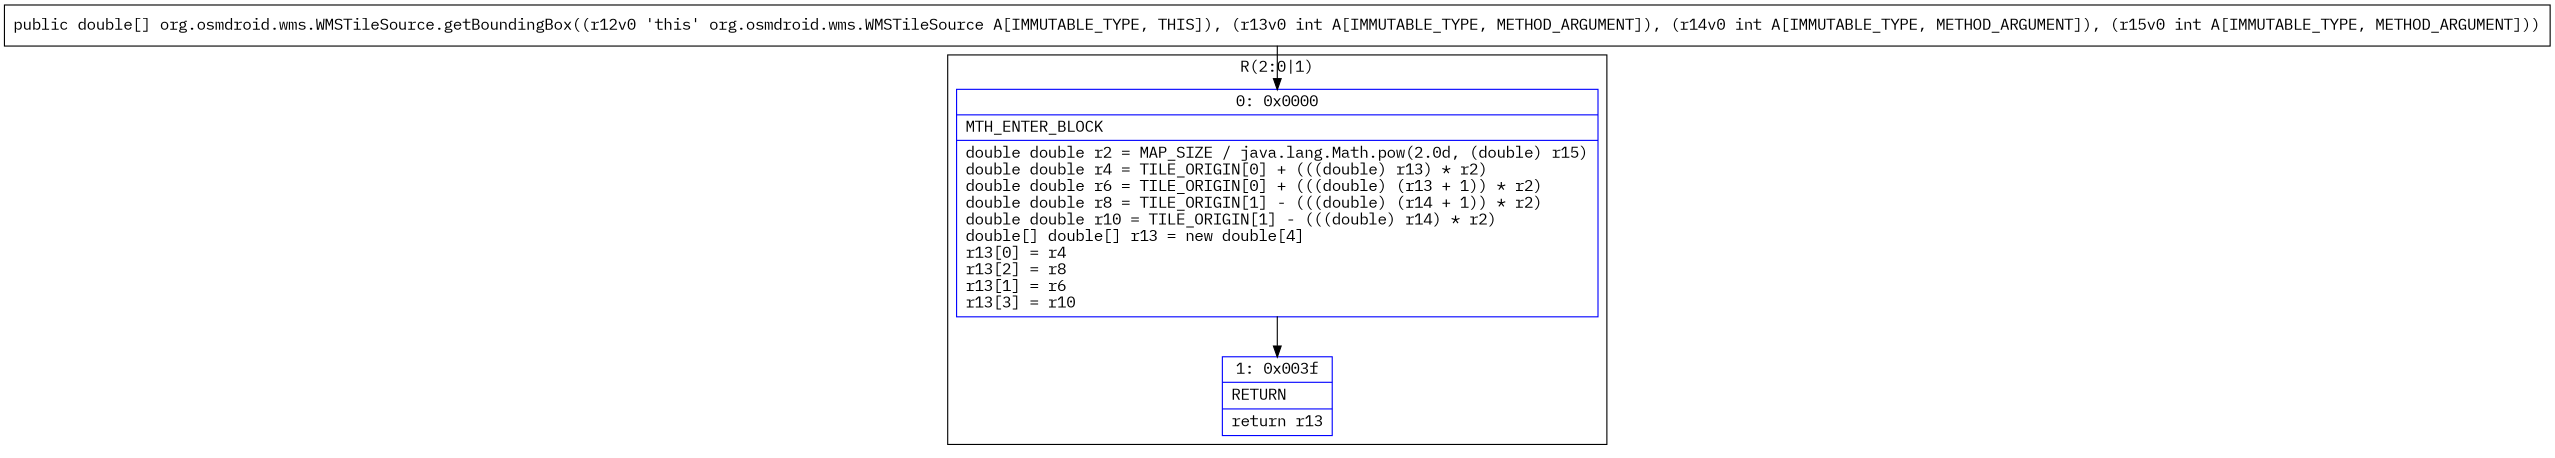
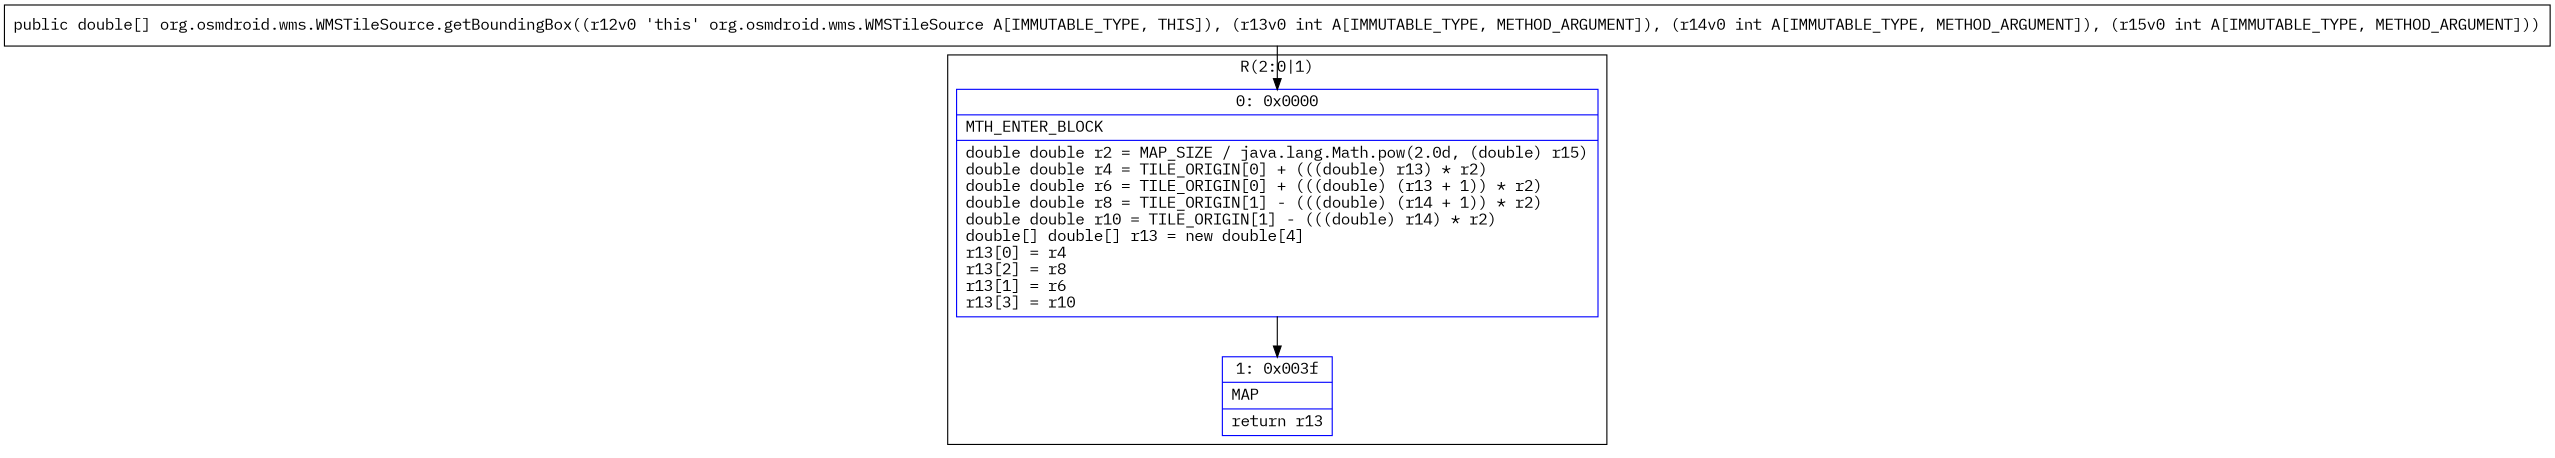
node "1: 0x003f": text "RETURN" -> "MAP"
